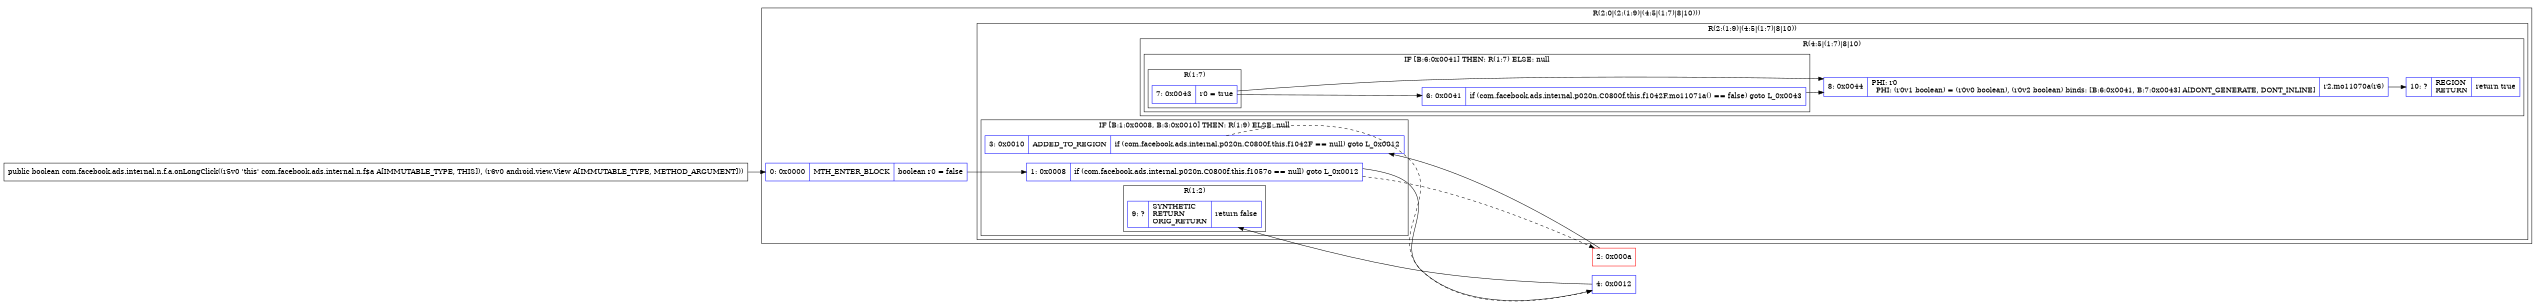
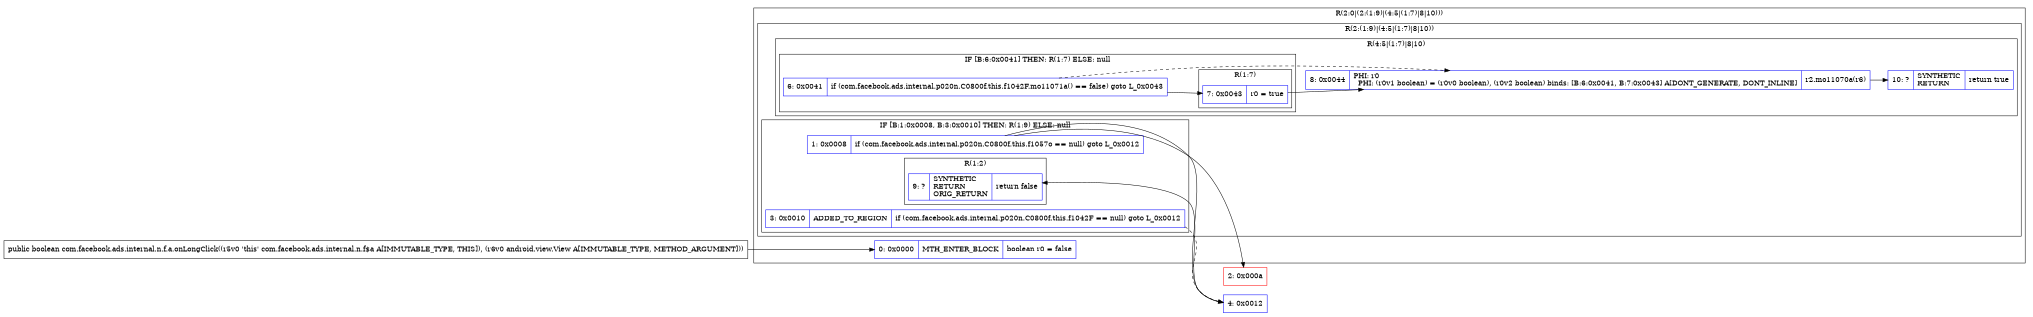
node "10: ?": text "REGION" -> "SYNTHETIC"
edge "6: 0x0041" -> "8: 0x0044": style solid -> dashed
edge "7: 0x0043" -> "6: 0x0041": reversed
edge "0: 0x0000" -> "1: 0x0008": removed
edge "2: 0x000a" -> "3: 0x0010": removed
edge "1: 0x0008" -> "2: 0x000a": style dashed -> solid
